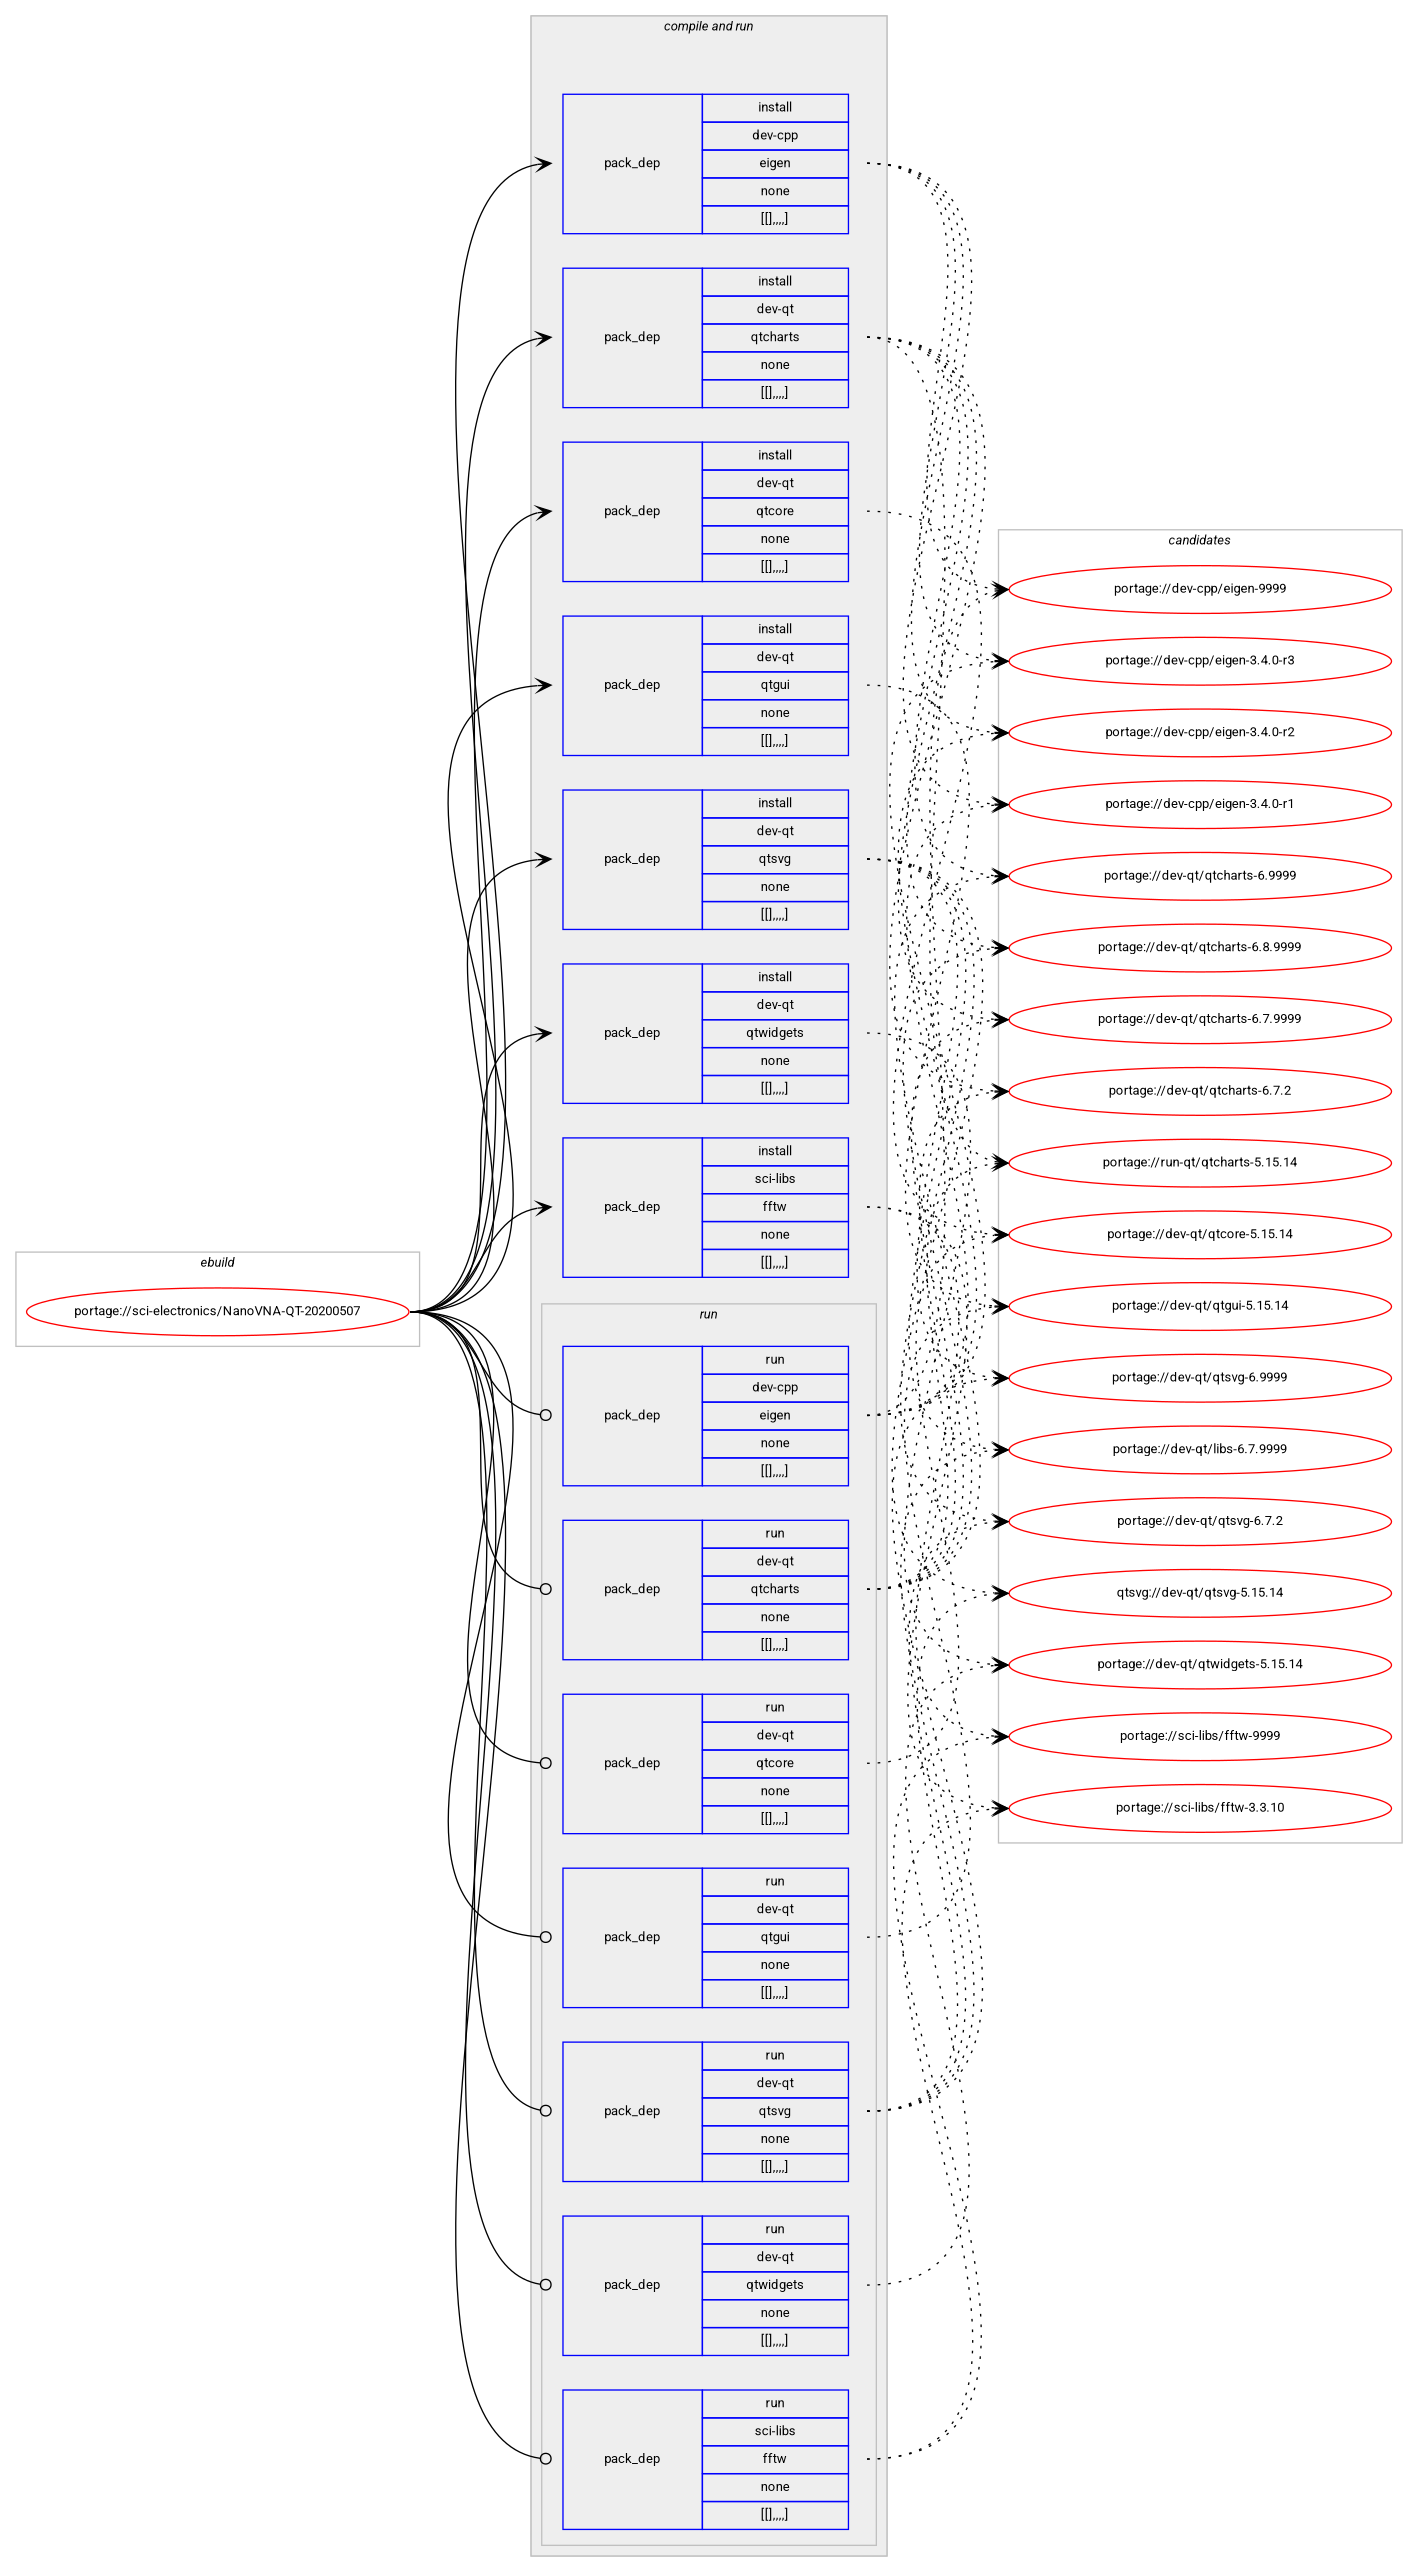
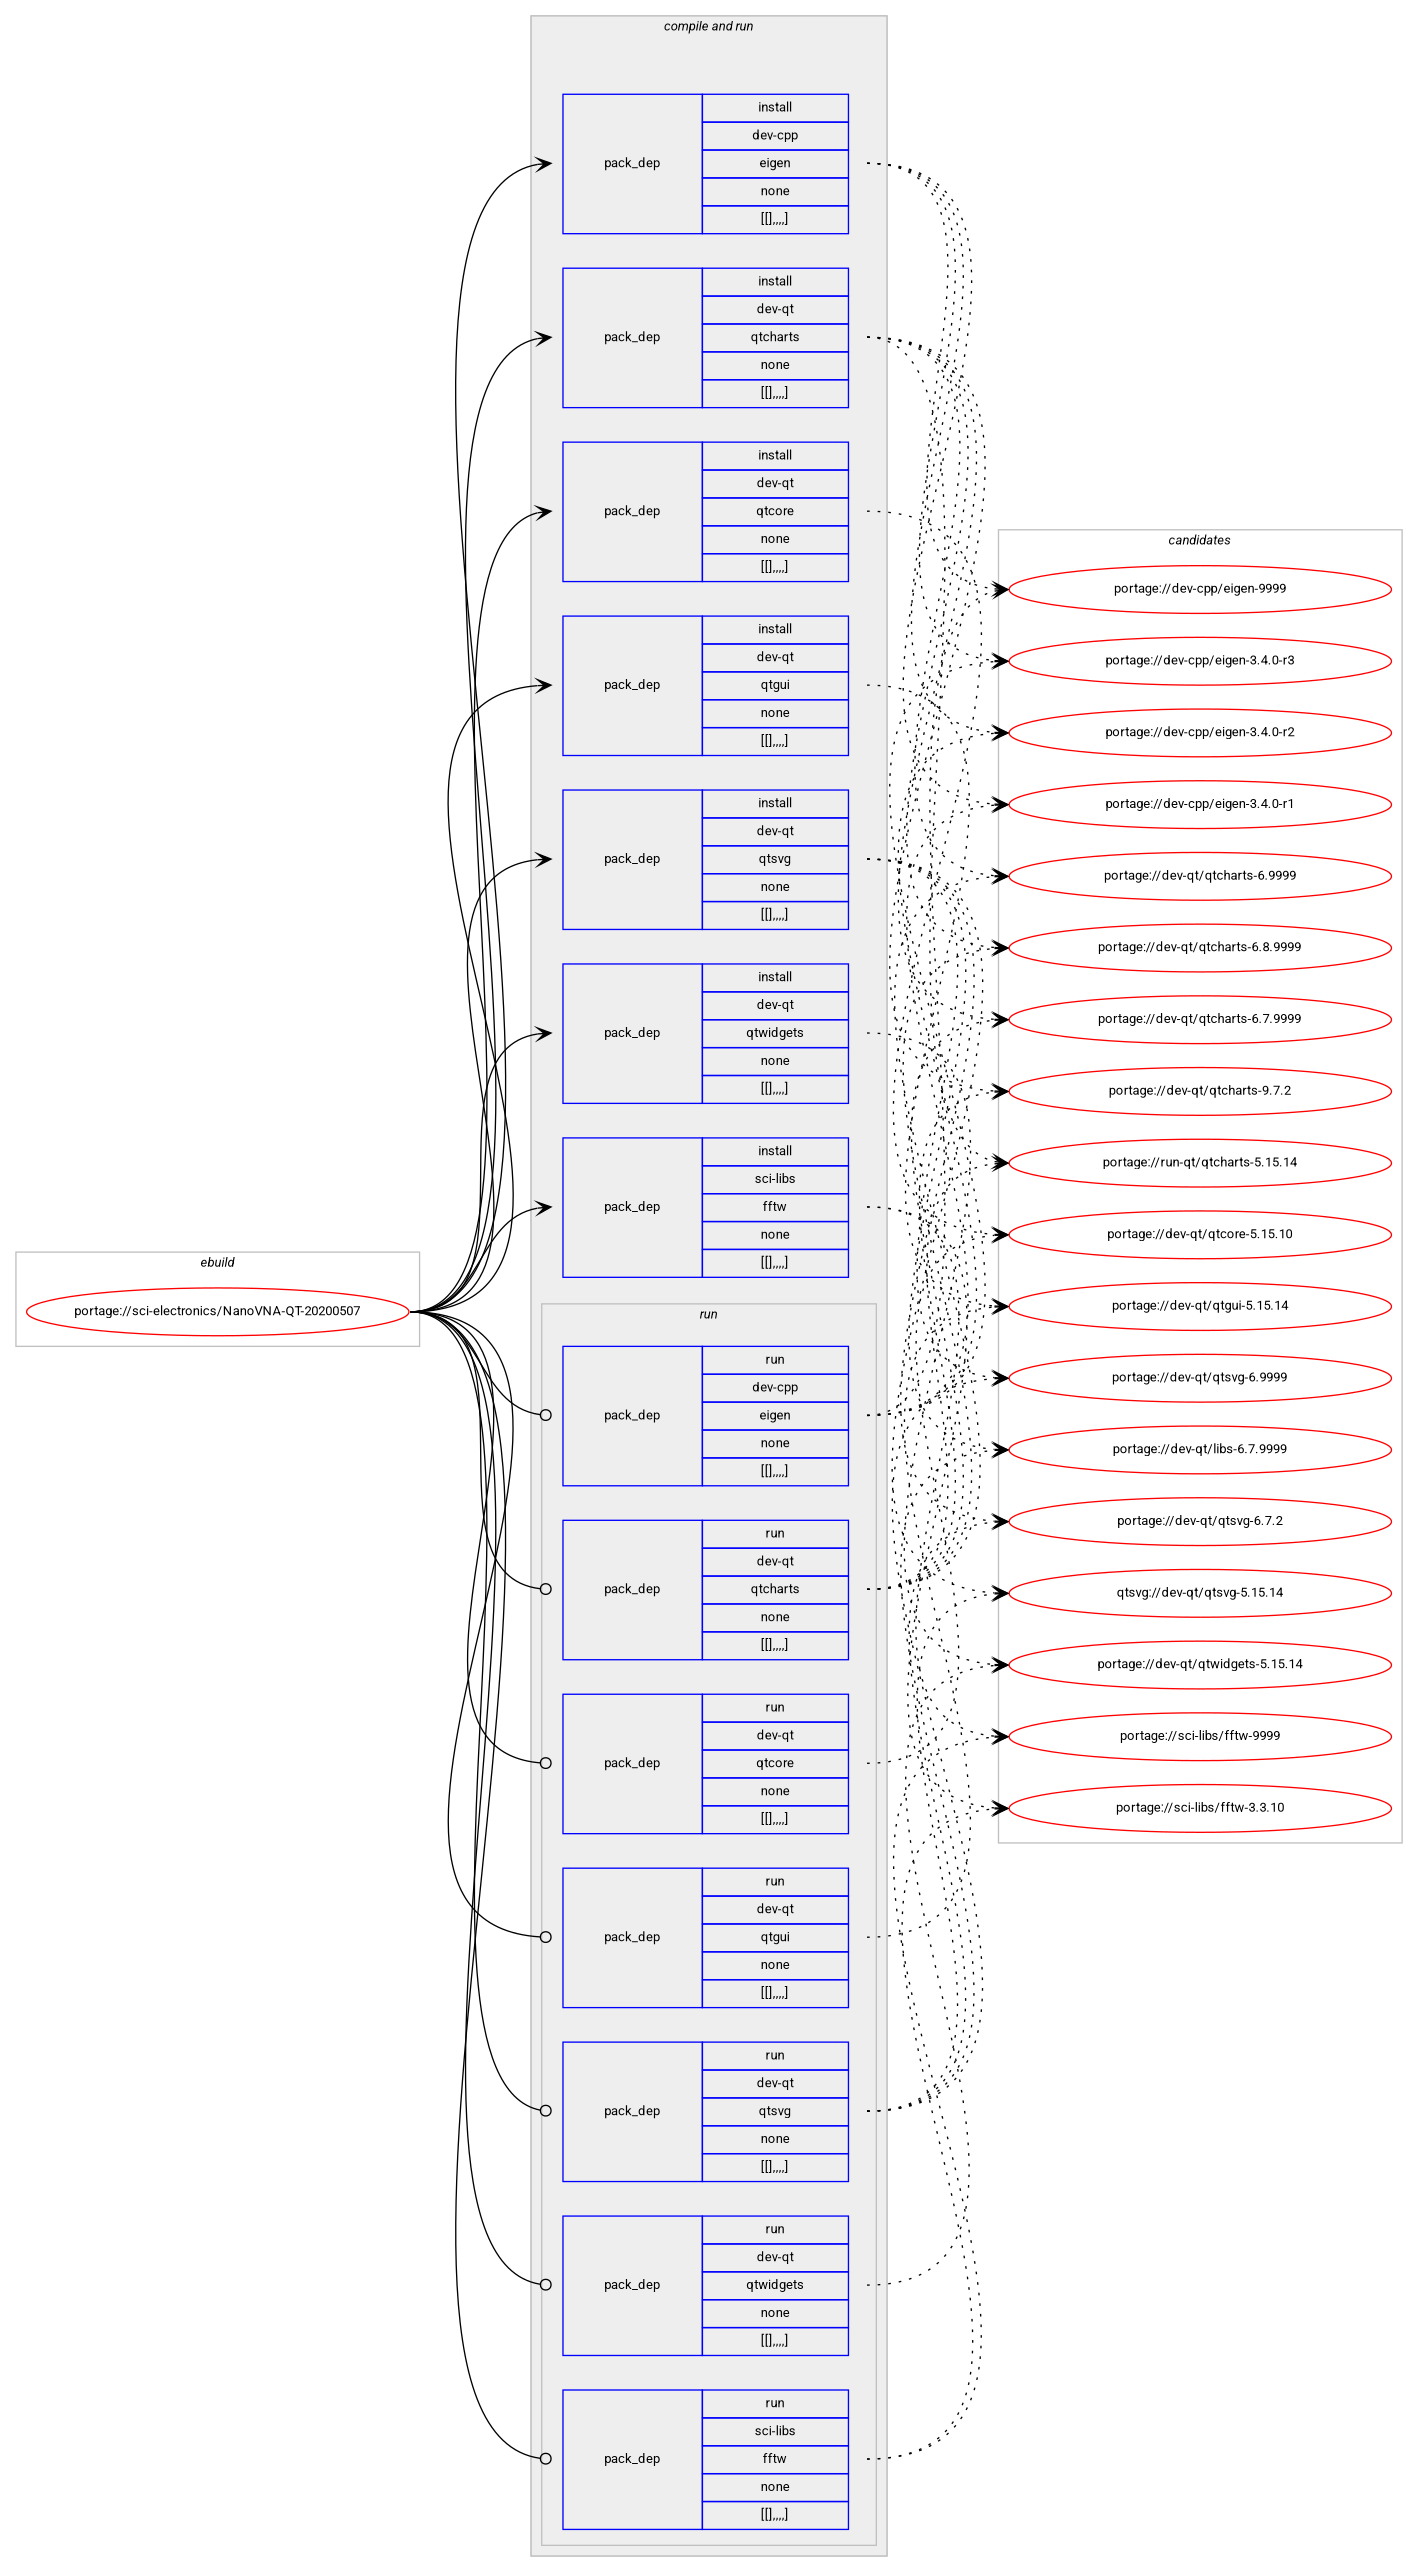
node "portage://dev-qt/qtcharts-6.7.2": label "portage://dev-qt/qtcharts-6.7.2" -> "portage://dev-qt/qtcharts-9.7.2"
node "portage://dev-qt/qtcore-5.15.14": label "portage://dev-qt/qtcore-5.15.14" -> "portage://dev-qt/qtcore-5.15.10"
